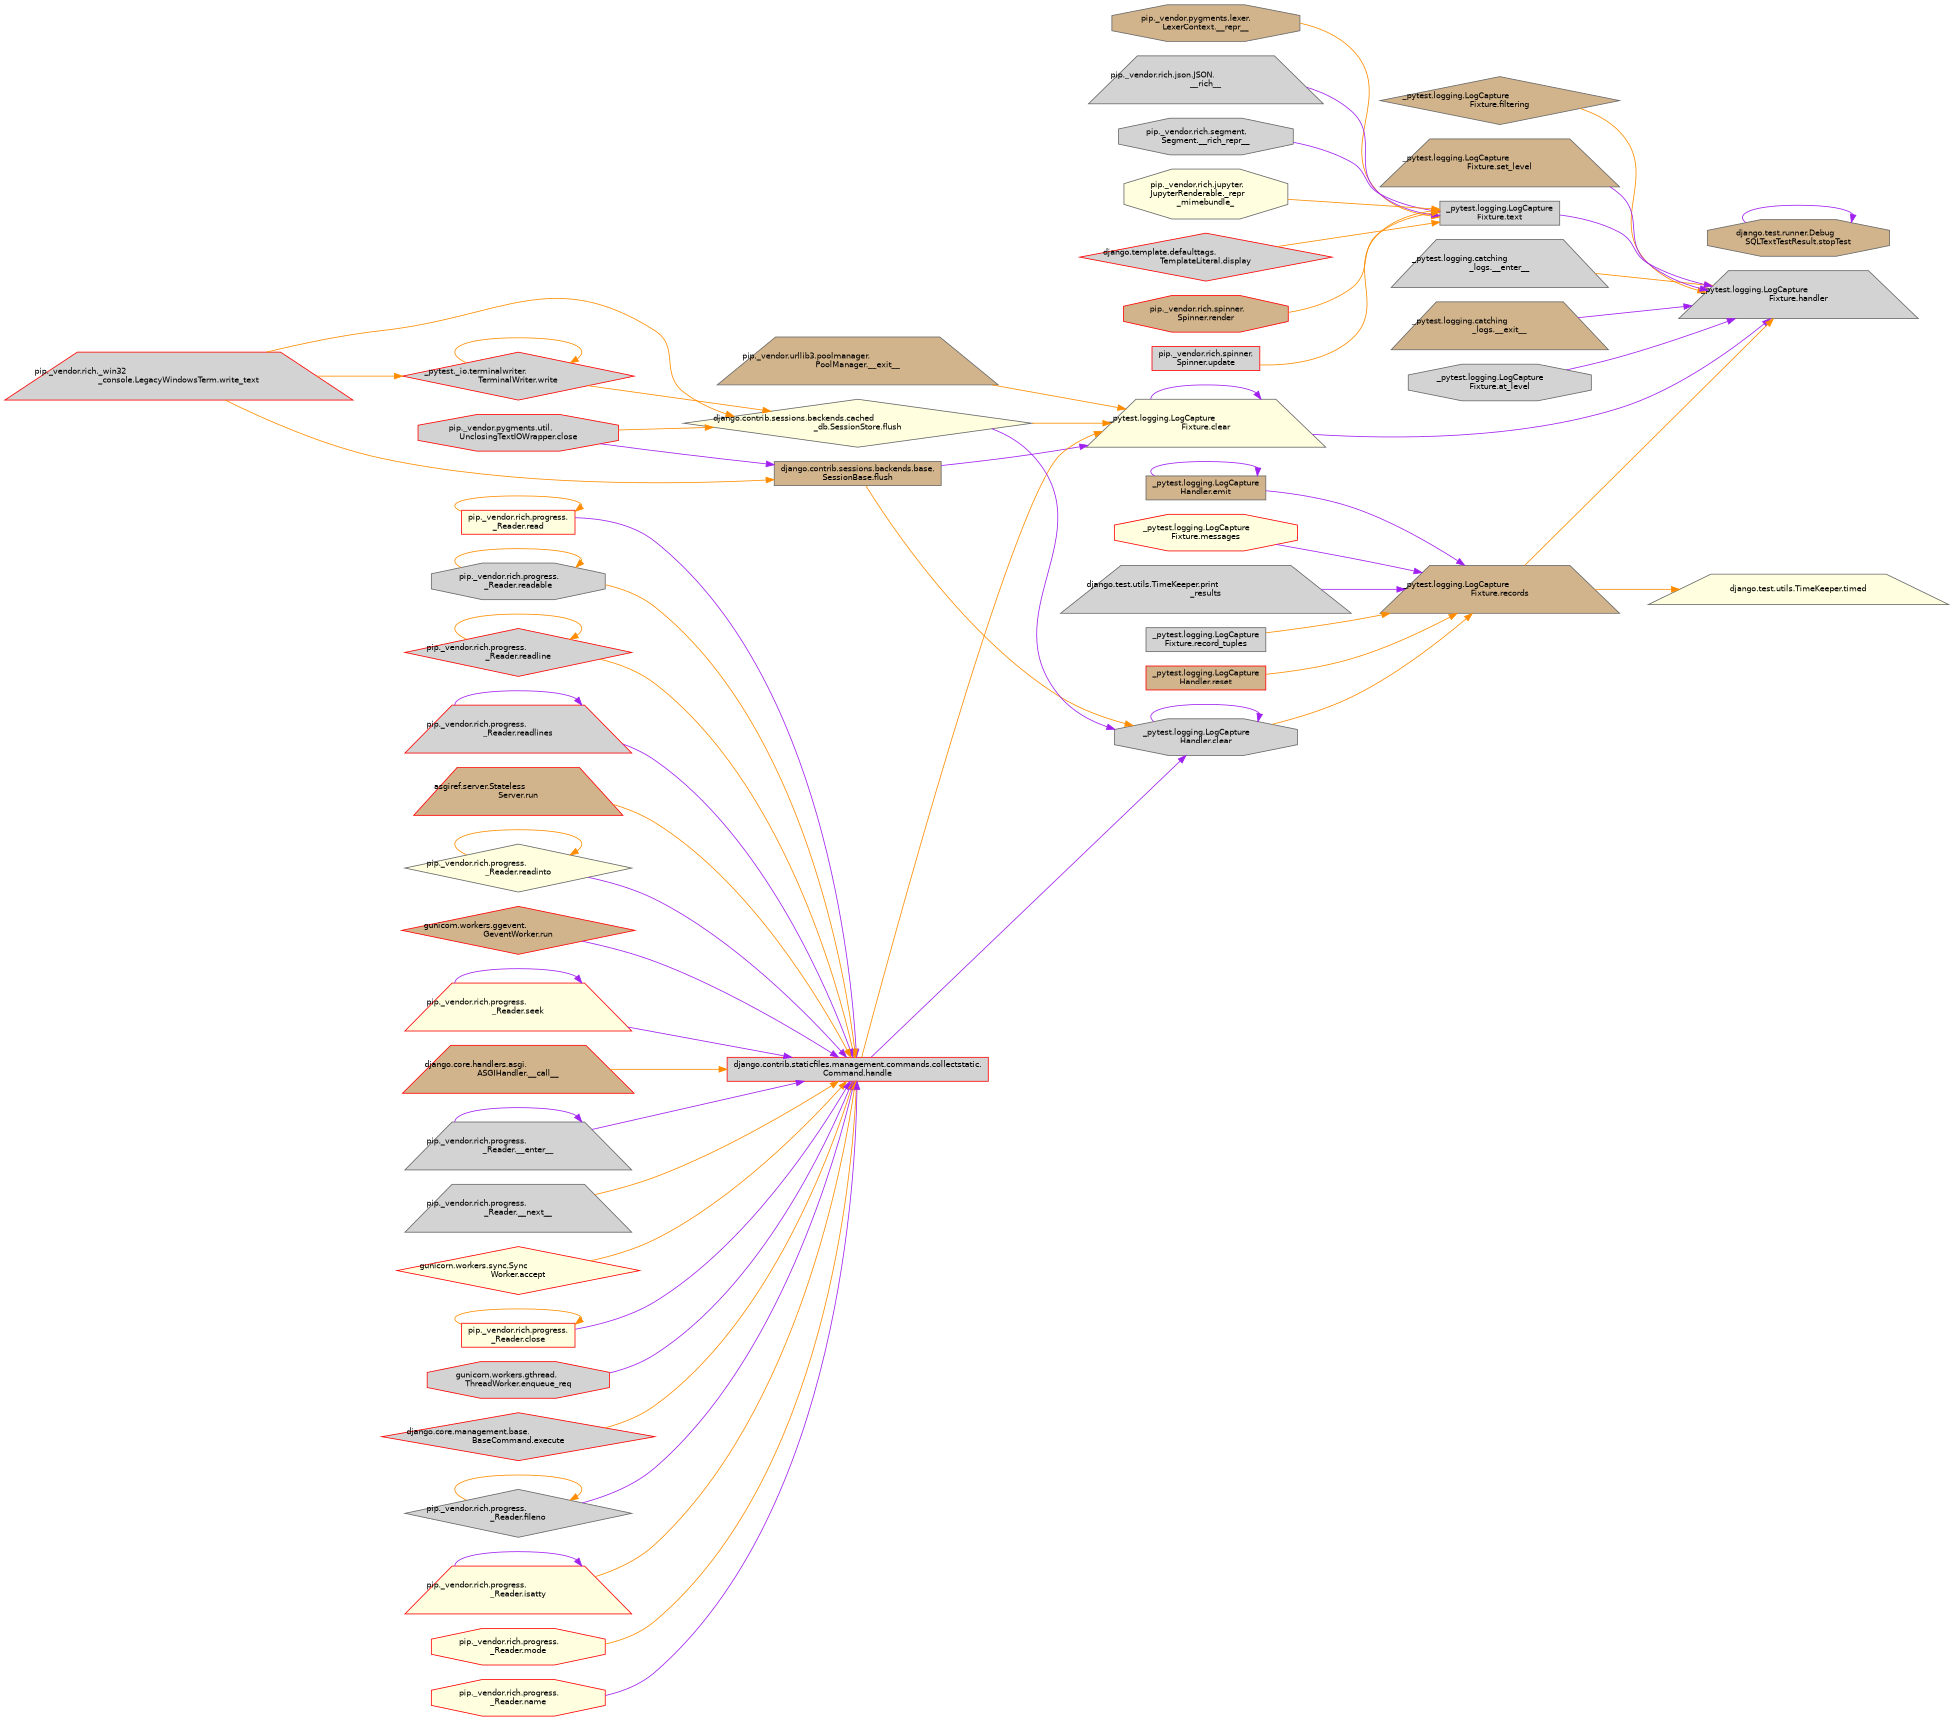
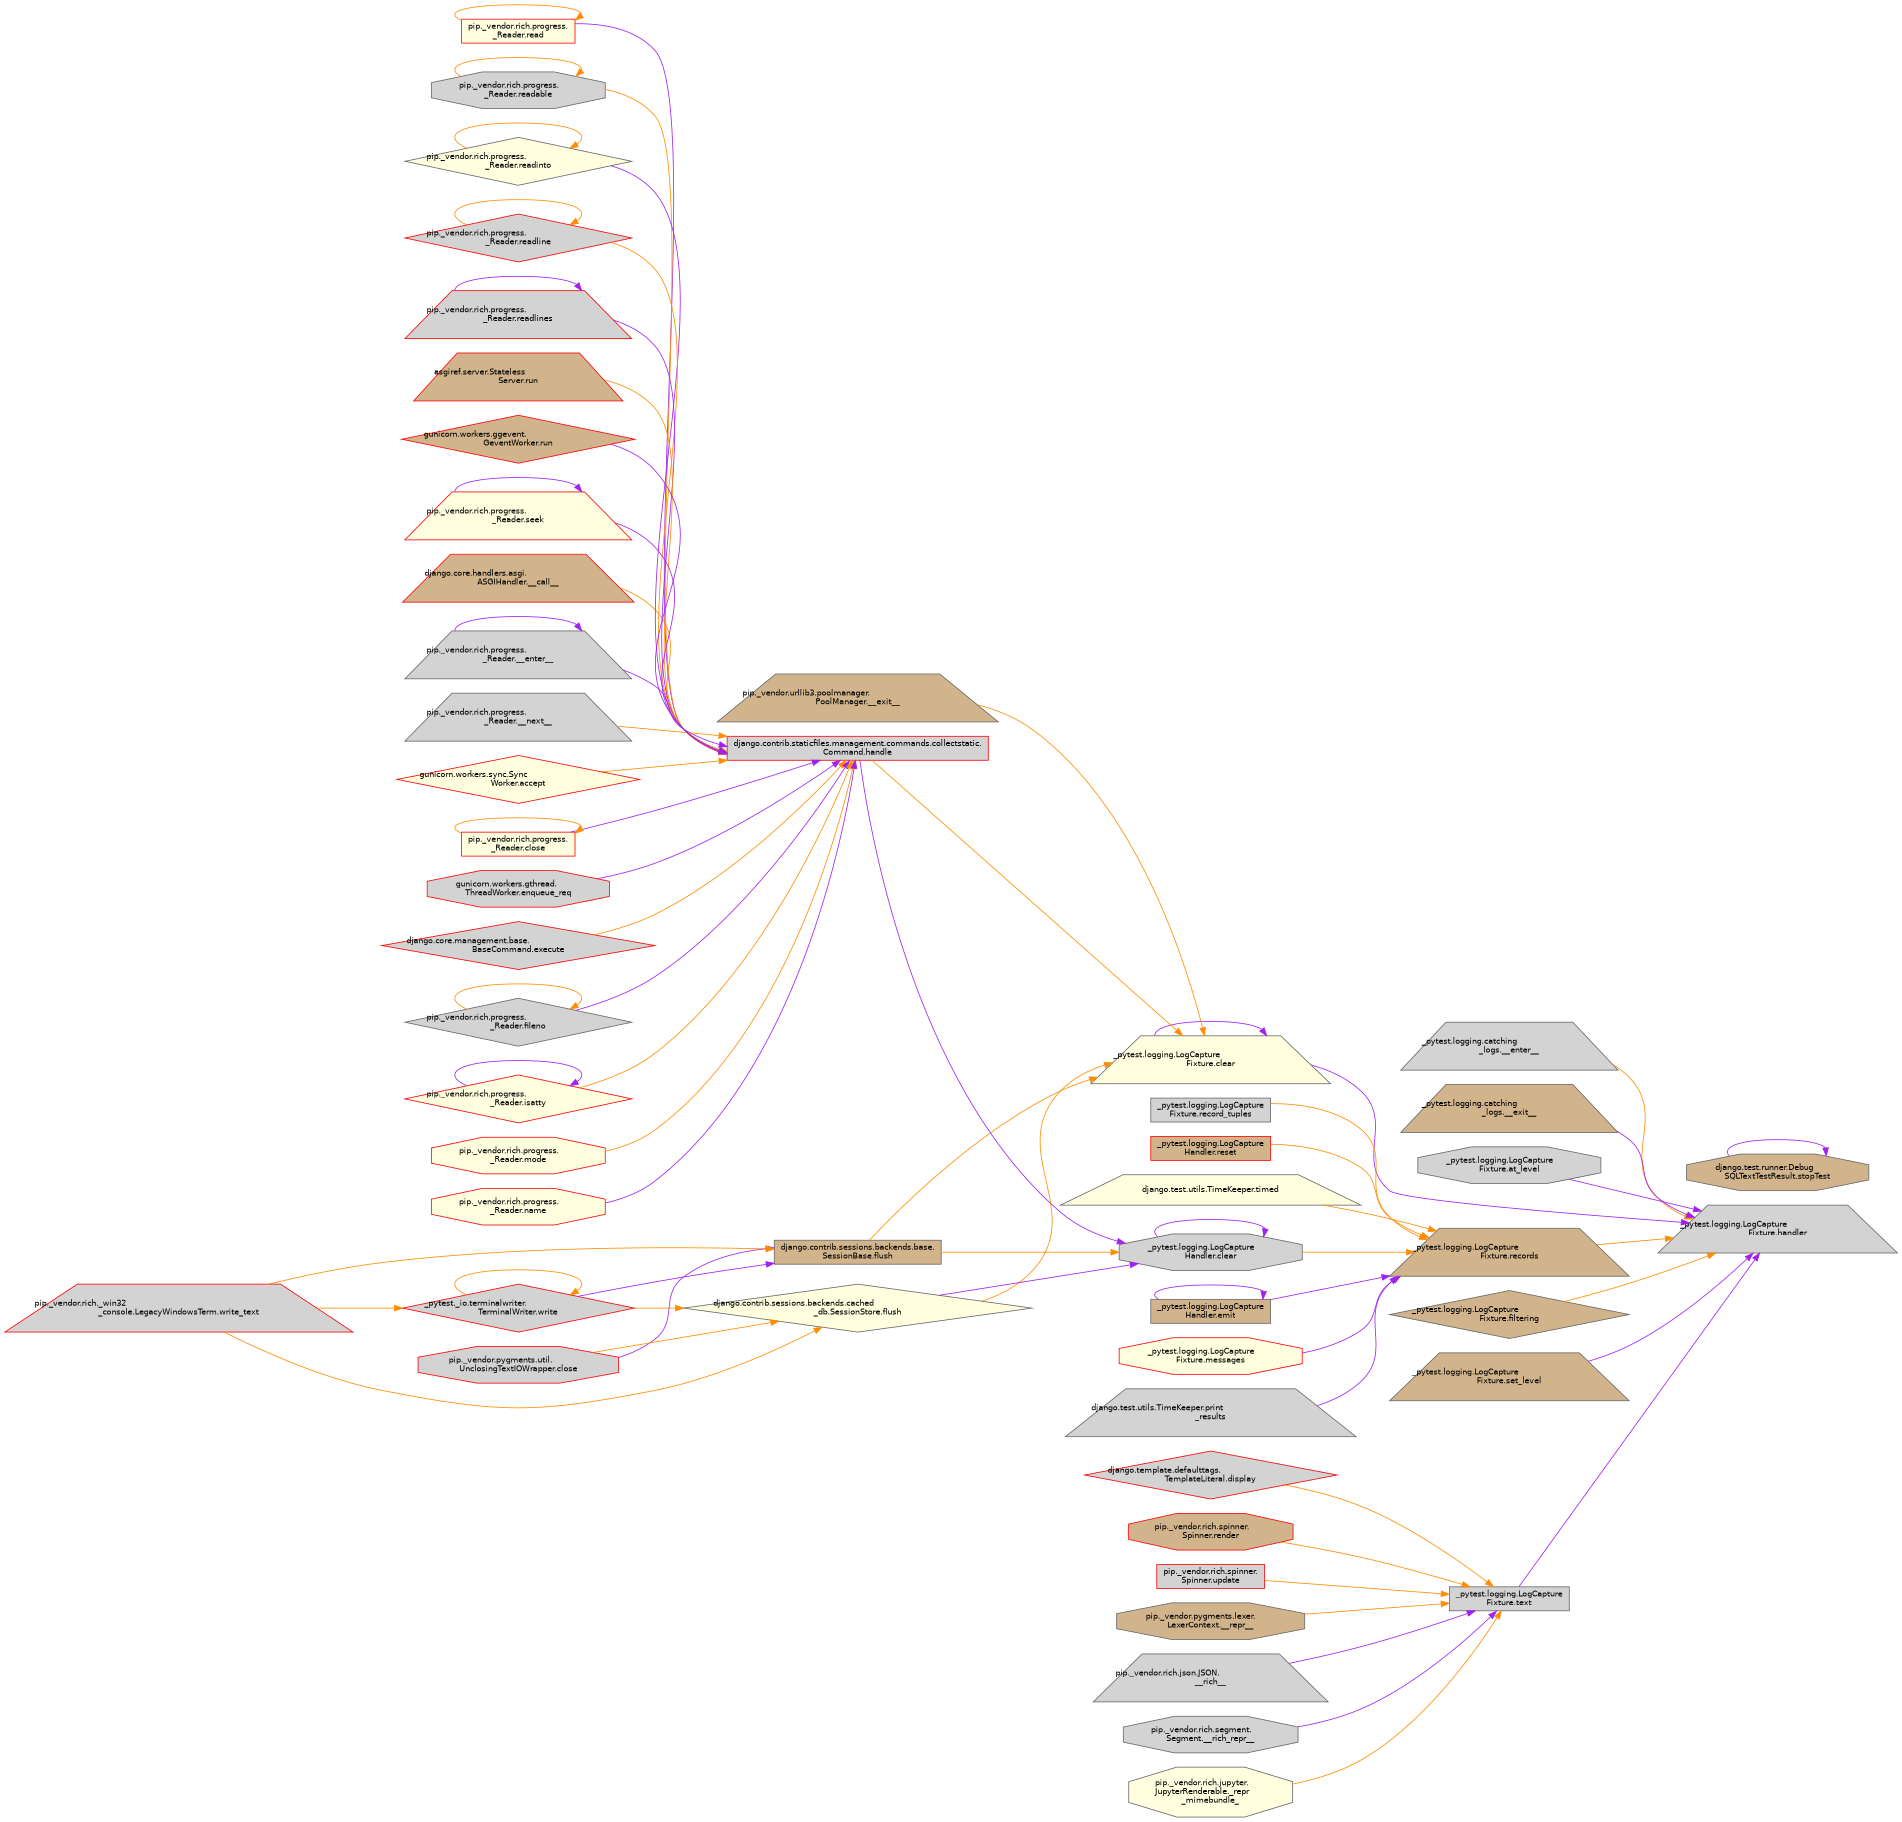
edge "django.contrib.sessions.backends.base. SessionBase.flush" -> "_pytest.logging.LogCapture Fixture.clear": color purple -> darkorange
edge "_pytest.logging.LogCapture Fixture.records" -> "django.test.utils.TimeKeeper.timed": reversed
edge "_pytest._io.terminalwriter. TerminalWriter.write" -> "django.contrib.sessions.backends.base. SessionBase.flush": added
node "pip._vendor.rich.progress. _Reader.isatty": shape trapezium -> diamond
